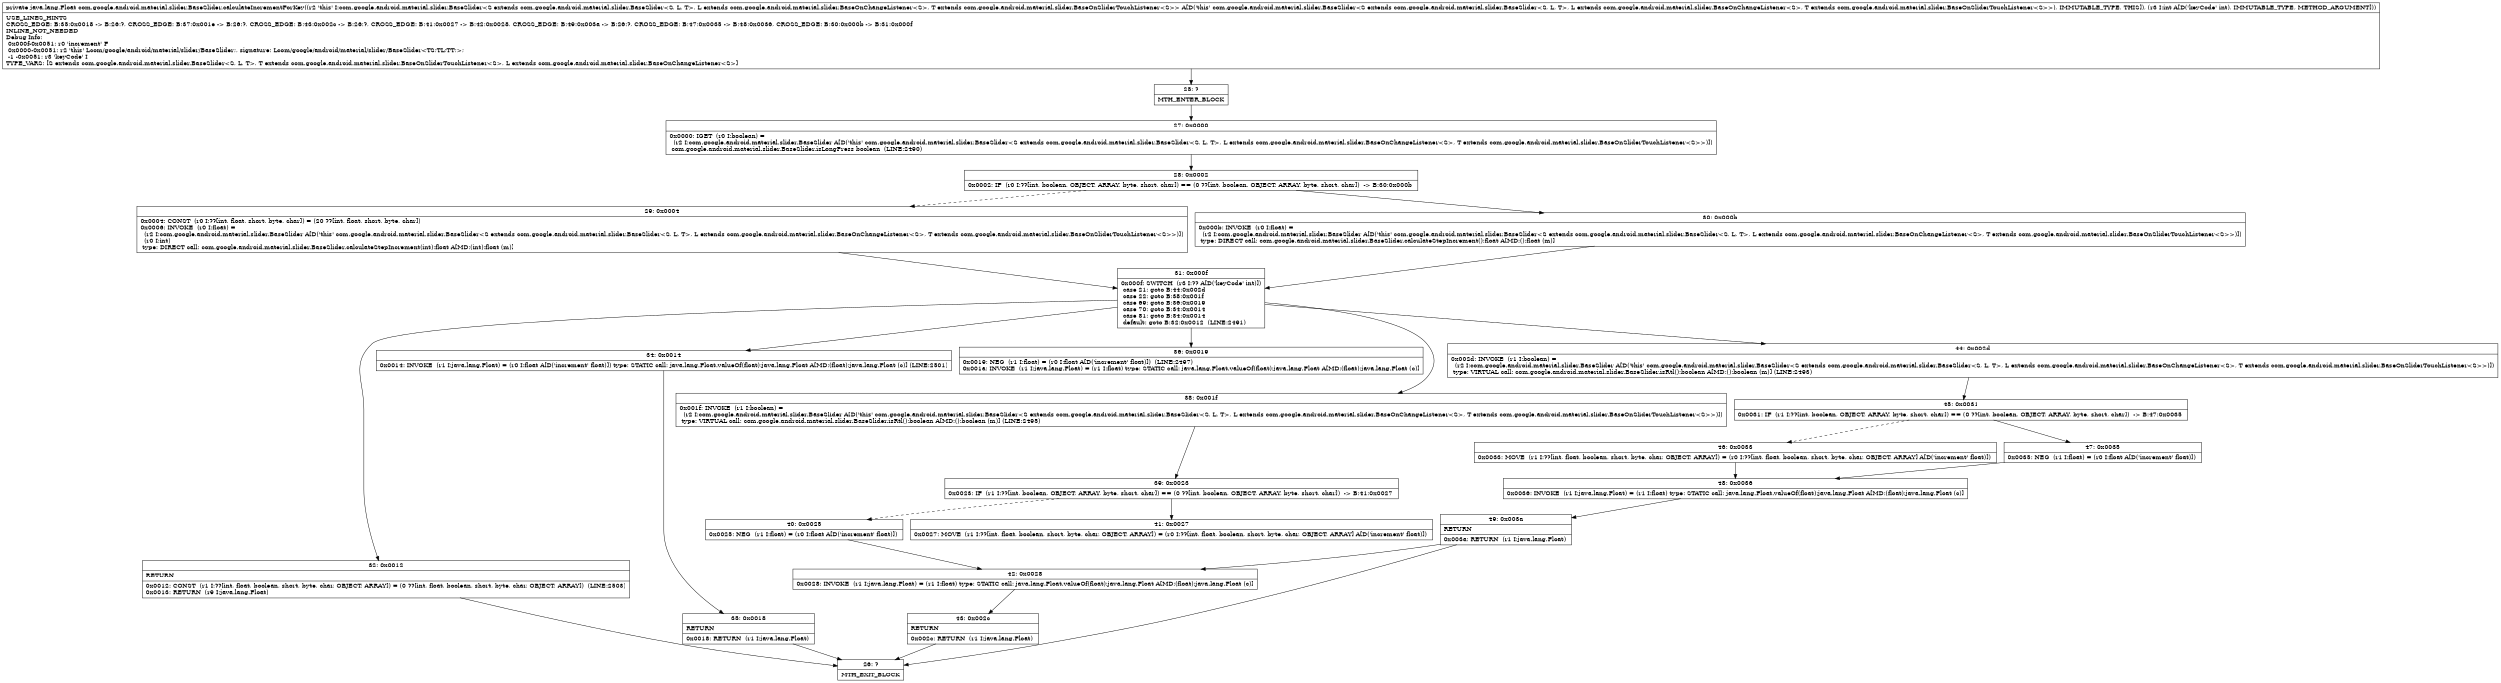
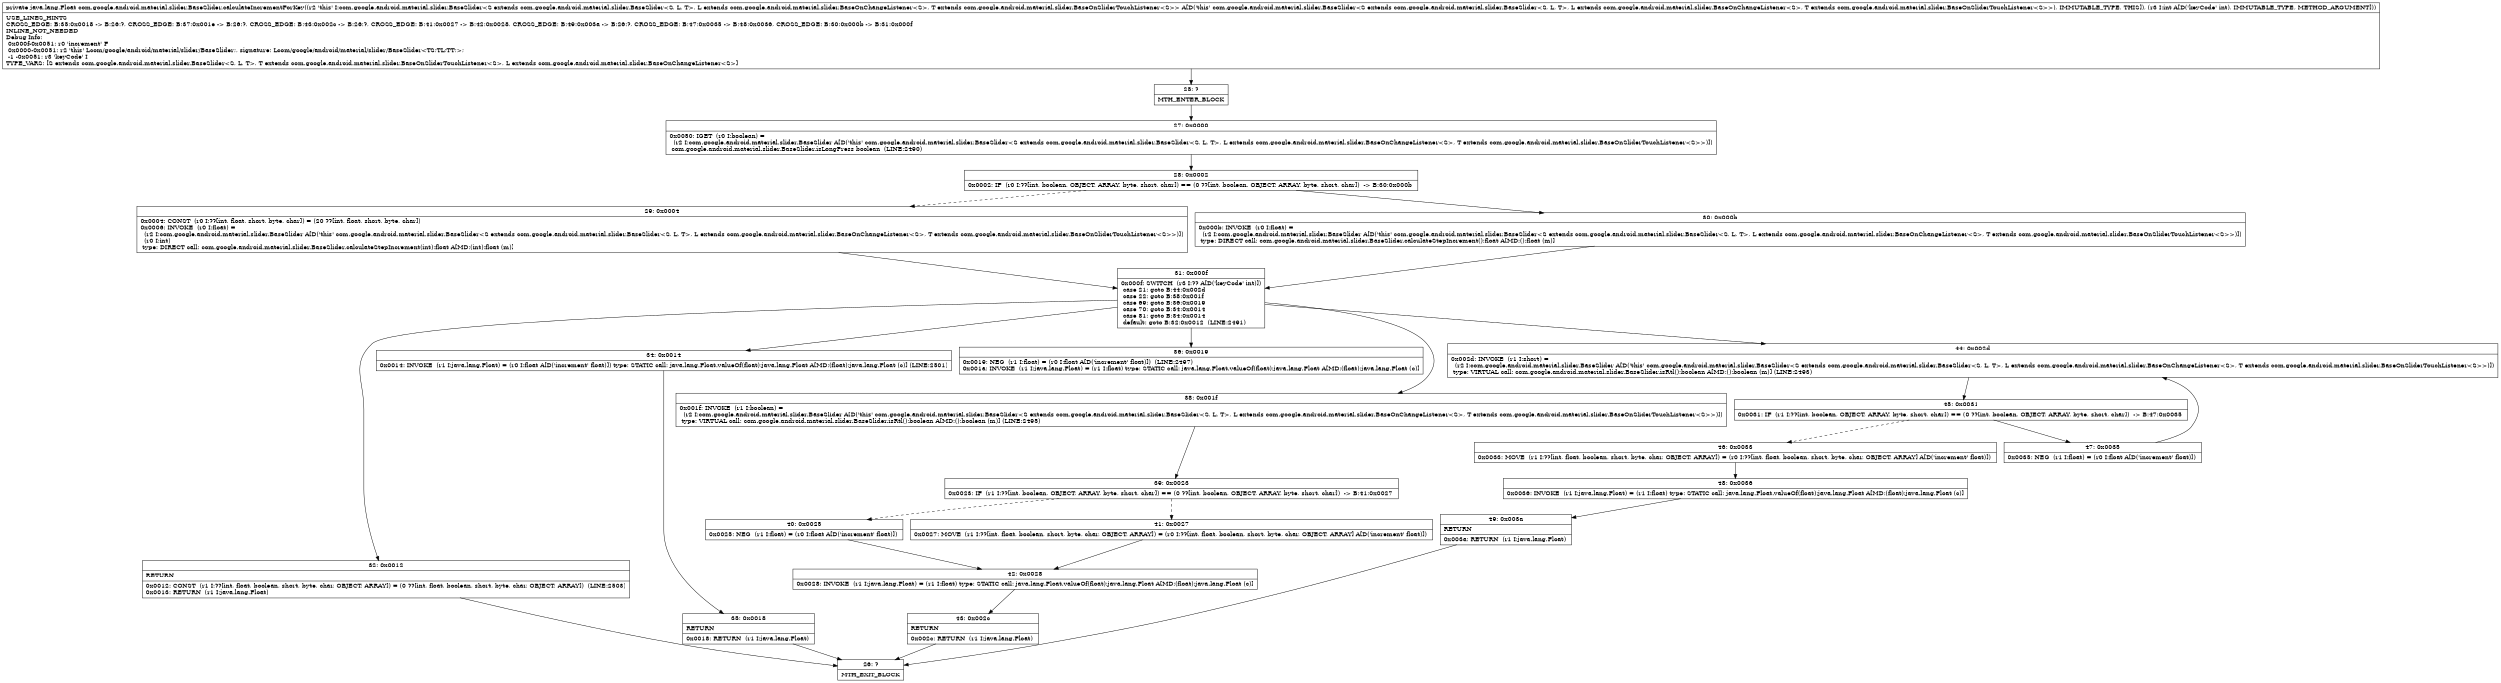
node "27: 0x0000": text "0x0000: IGET  (r0 I:boolean) =" -> "0x0050: IGET  (r0 I:boolean) ="
node "44: 0x002d": text "0x002d: INVOKE  (r1 I:boolean) =" -> "0x002d: INVOKE  (r1 I:short) ="
edge "47: 0x0035" -> "48: 0x0036": now "47: 0x0035" -> "44: 0x002d"
edge "39: 0x0023" -> "41: 0x0027": style solid -> dashed
edge "49: 0x003a" -> "42: 0x0028": now "41: 0x0027" -> "42: 0x0028"
node "32: 0x0012": text "0x0013: RETURN  (r9 I:java.lang.Float)" -> "0x0013: RETURN  (r1 I:java.lang.Float)"
